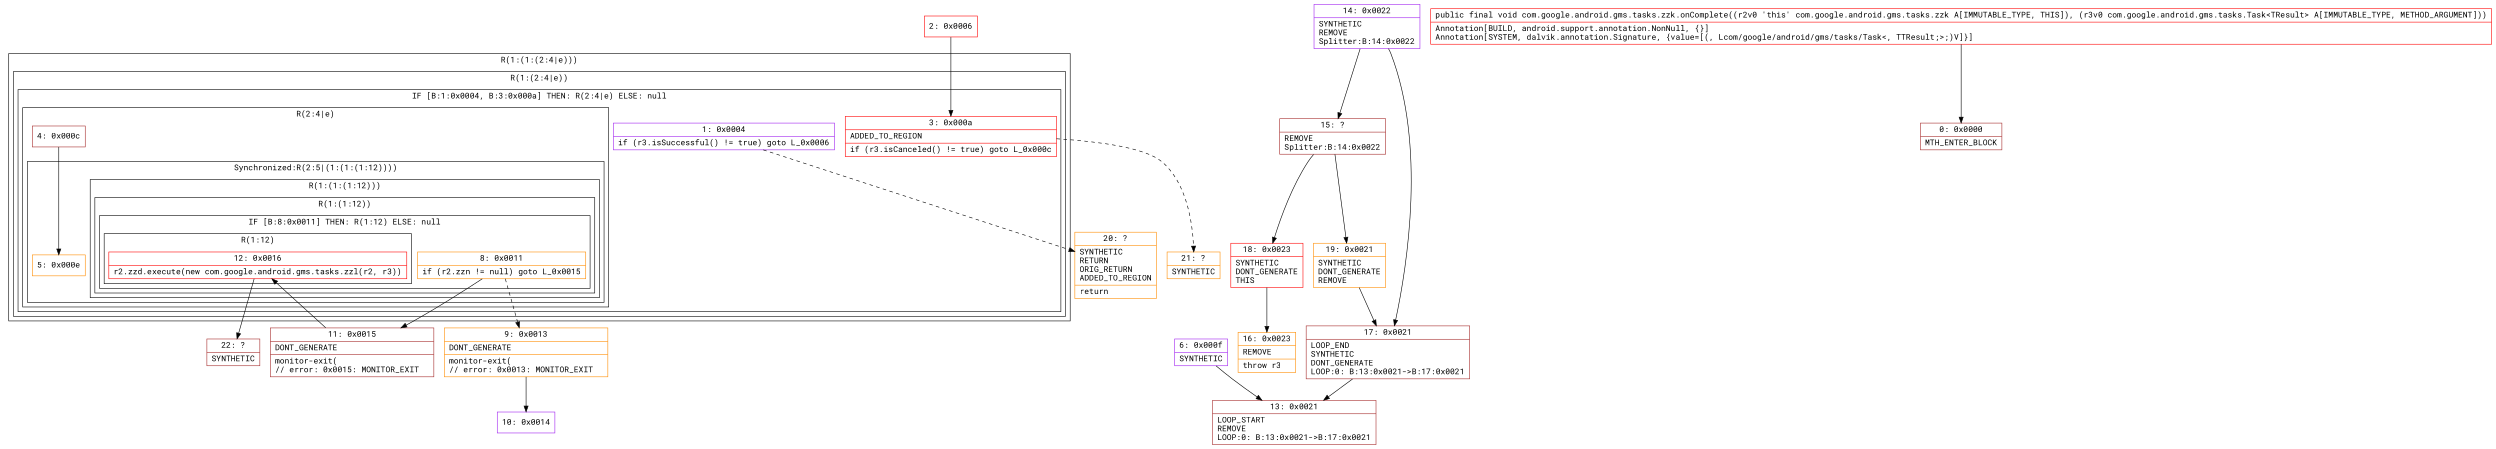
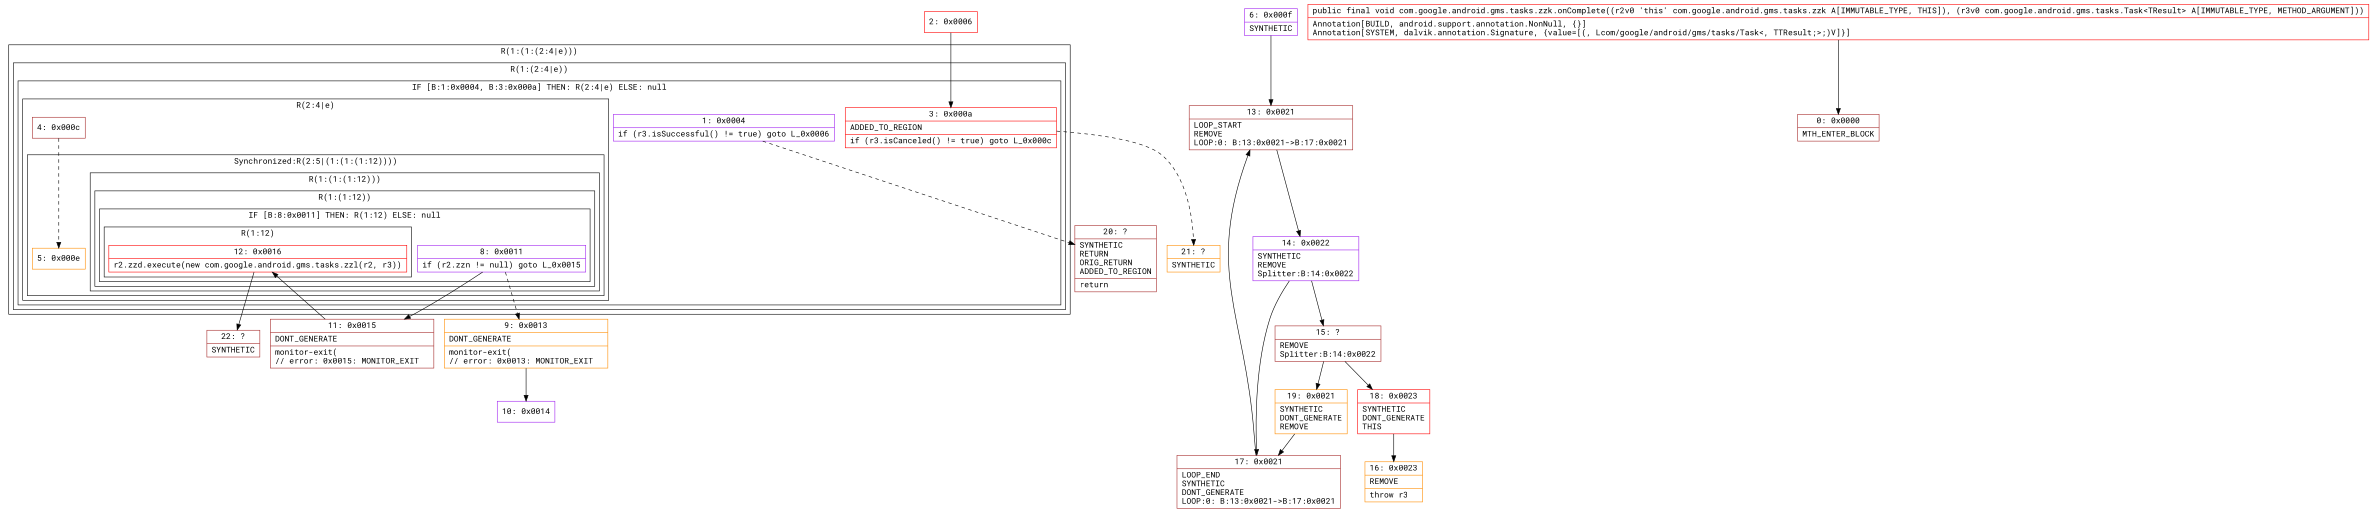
edge "13: 0x0021" -> "14: 0x0022": added
edge "4: 0x000c" -> "5: 0x000e": style solid -> dashed
node "8: 0x0011": color darkorange -> purple
node "20: ?": color darkorange -> brown
